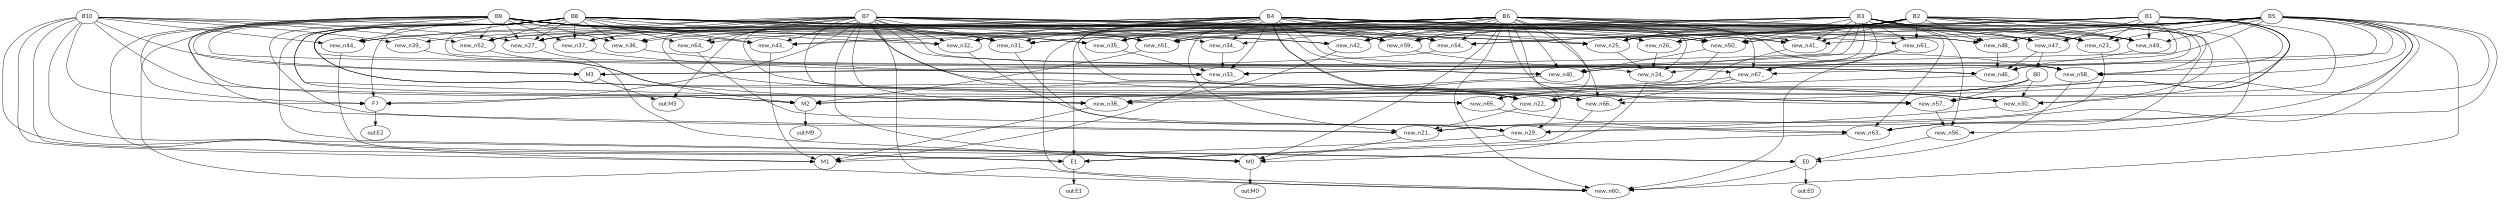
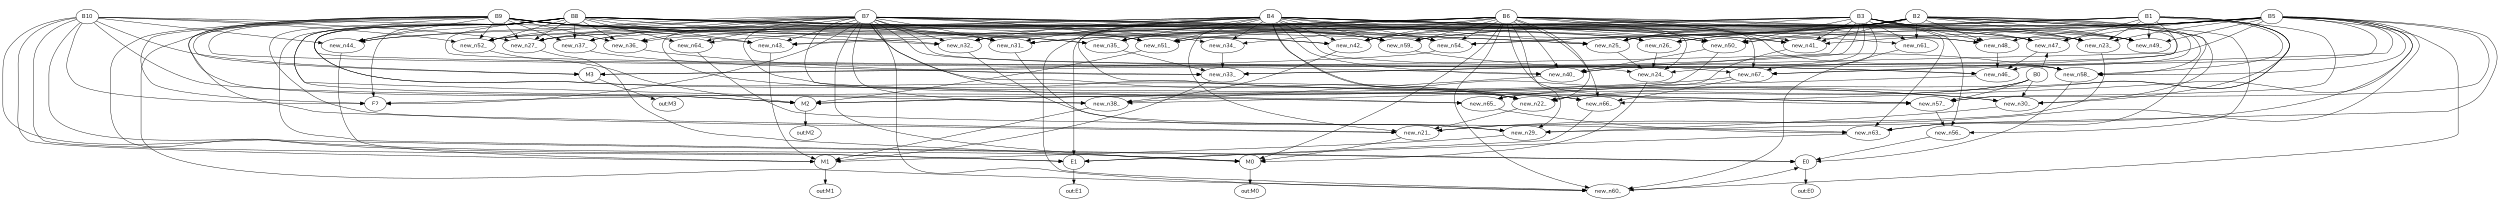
edge "B8" -> "new_n44_": added
edge "B7" -> "out:M3": now "B7" -> "new_n52_"
node "new_n39_": removed
edge "B4" -> "new_n33_": now "B4" -> "new_n42_"
edge "new_n47_" -> "B0": reversed
edge "new_n61_" -> "new_n67_": now "B2" -> "new_n67_"
edge "new_n49_" -> "new_n46_": removed
node "out:E2": removed
node "out:M9": label "out:M9" -> "out:M2"
edge "E0" -> "new_n60_": reversed
node "out:M1": added
